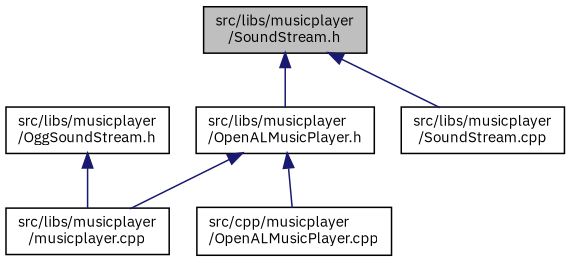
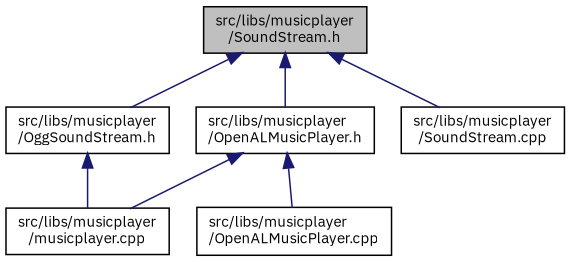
edge "src/libs/musicplayer /OggSoundStream.h" -> "src/libs/musicplayer /SoundStream.h": added
node "src/cpp/musicplayer /OpenALMusicPlayer.cpp": label "src/cpp/musicplayer /OpenALMusicPlayer.cpp" -> "src/libs/musicplayer /OpenALMusicPlayer.cpp"
